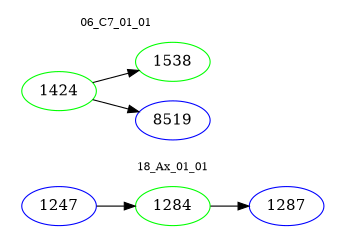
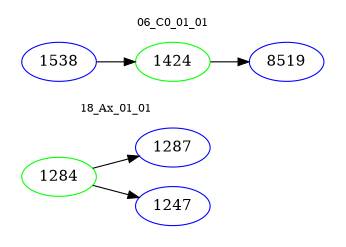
cluster "06_C7_01_01": label "06_C7_01_01" -> "06_C0_01_01"
node "1538": color green -> blue
edge "1424" -> "1538": reversed
edge "1247" -> "1284": reversed
